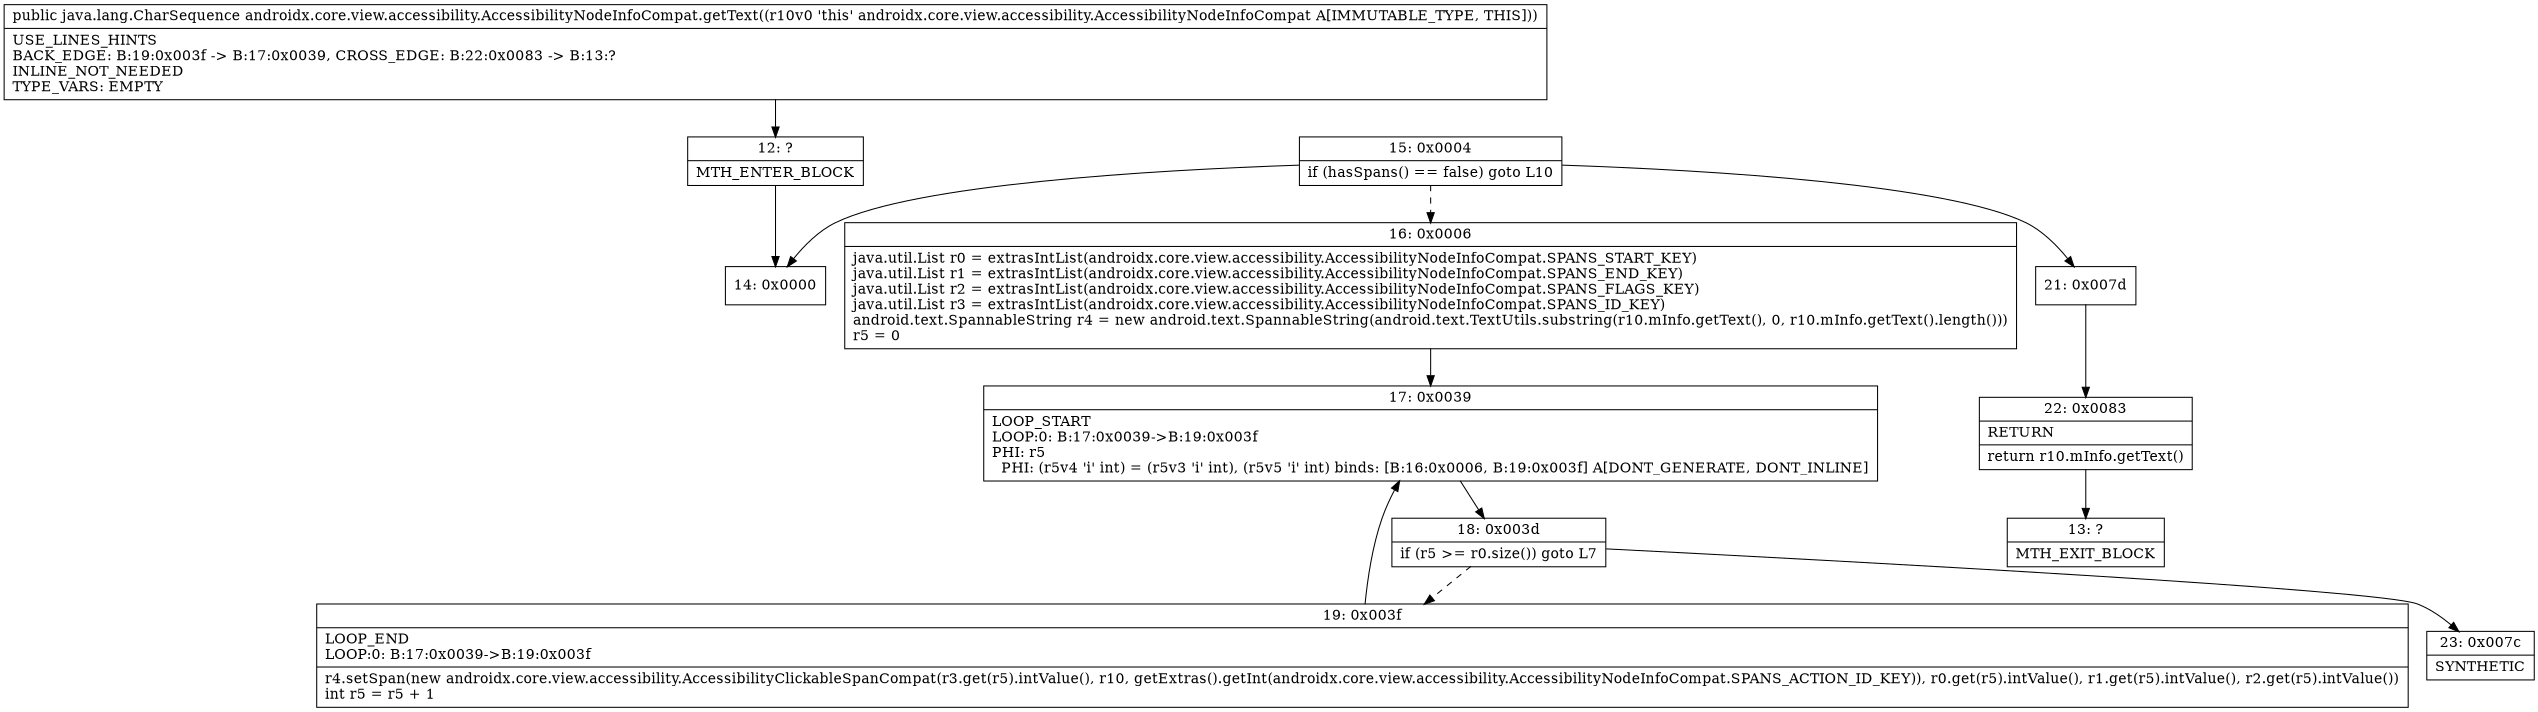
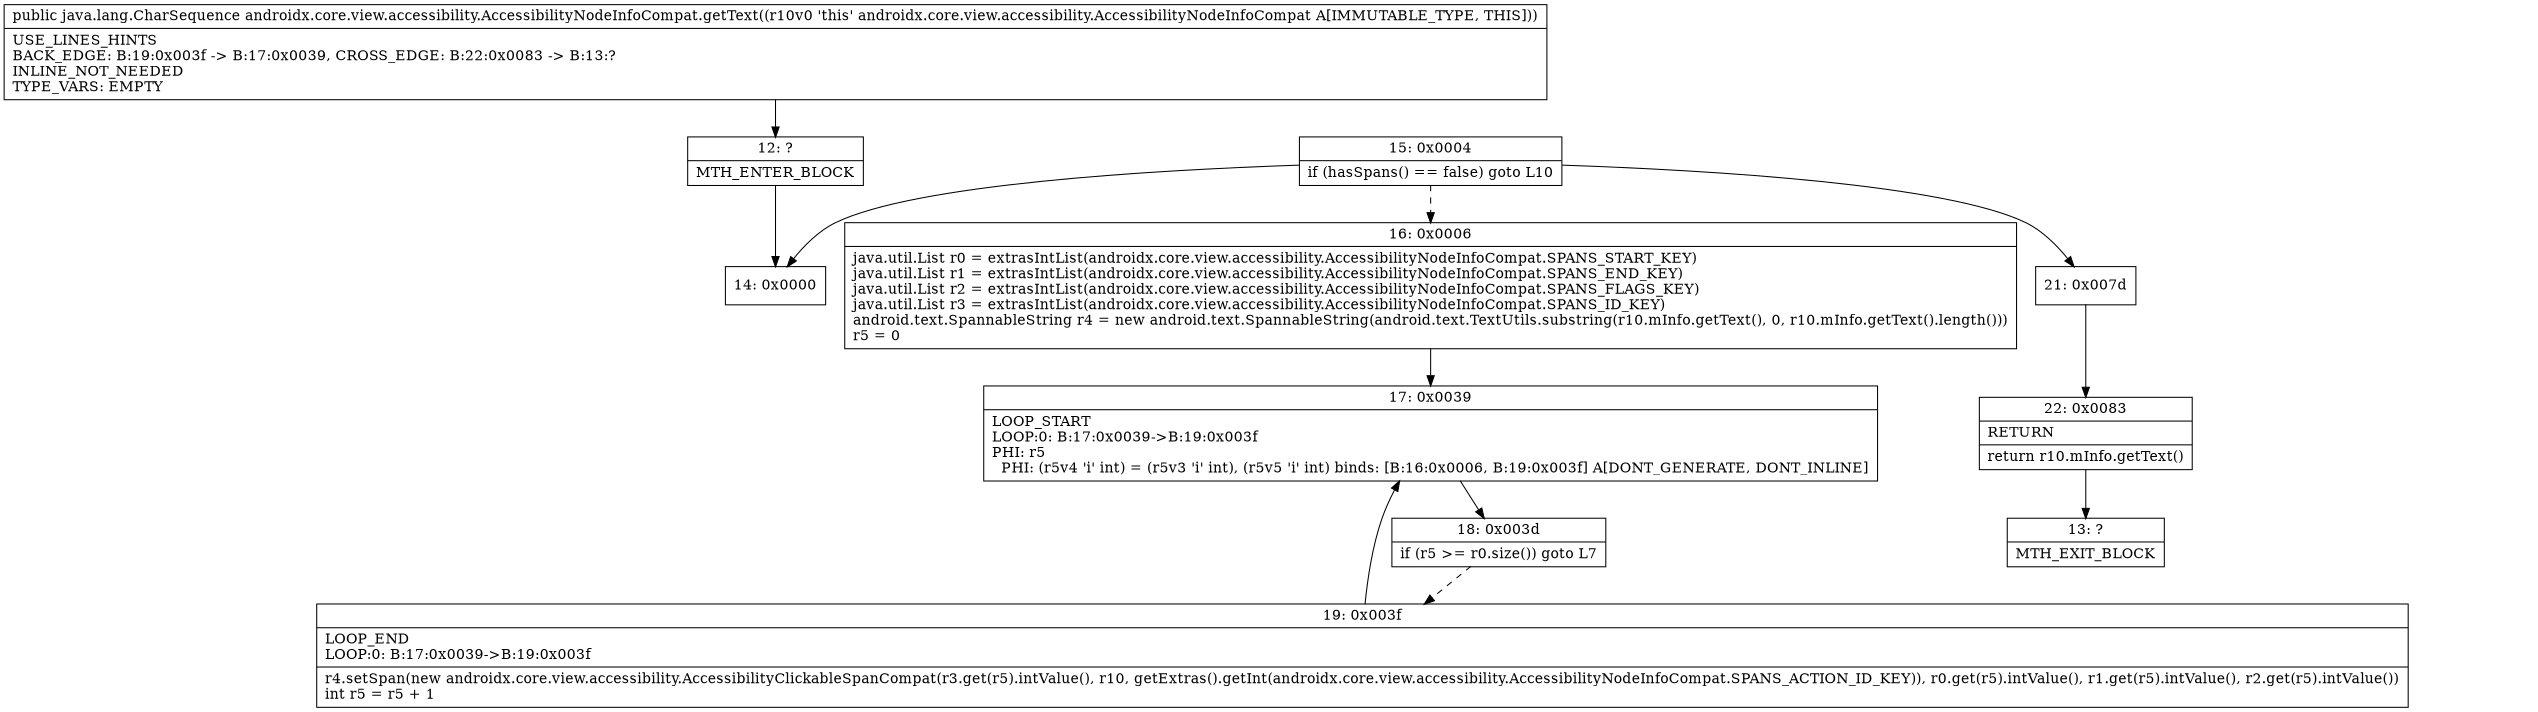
node "23: 0x007c": removed
